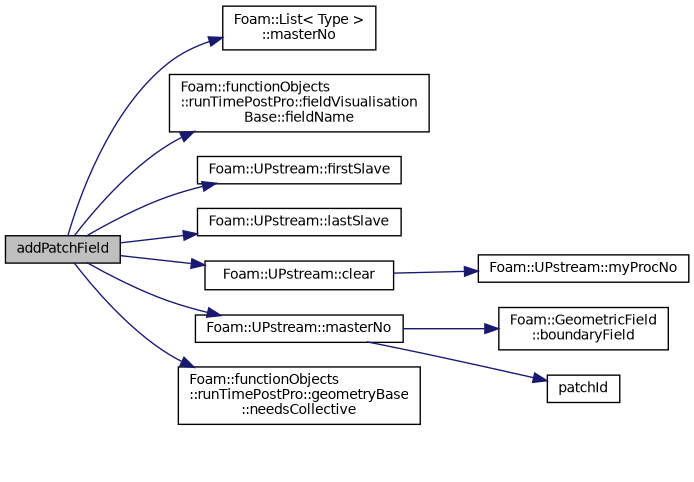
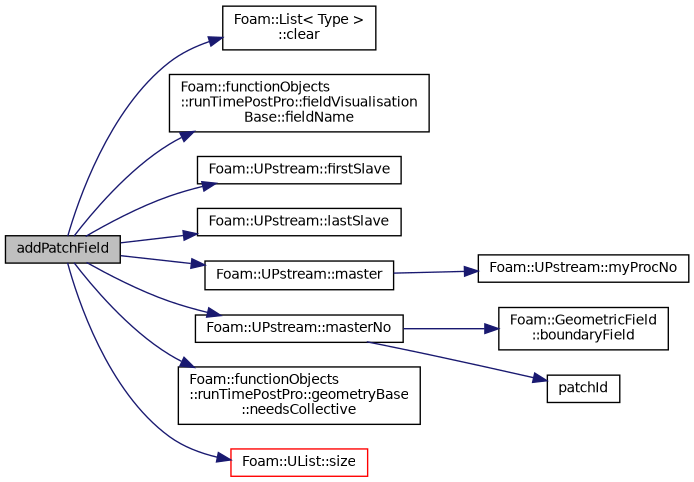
node "Foam::List< Type > ::masterNo": label "Foam::List< Type > ::masterNo" -> "Foam::List< Type > ::clear"
node "Foam::UPstream::clear": label "Foam::UPstream::clear" -> "Foam::UPstream::master"
node "Foam::UList::size": added
